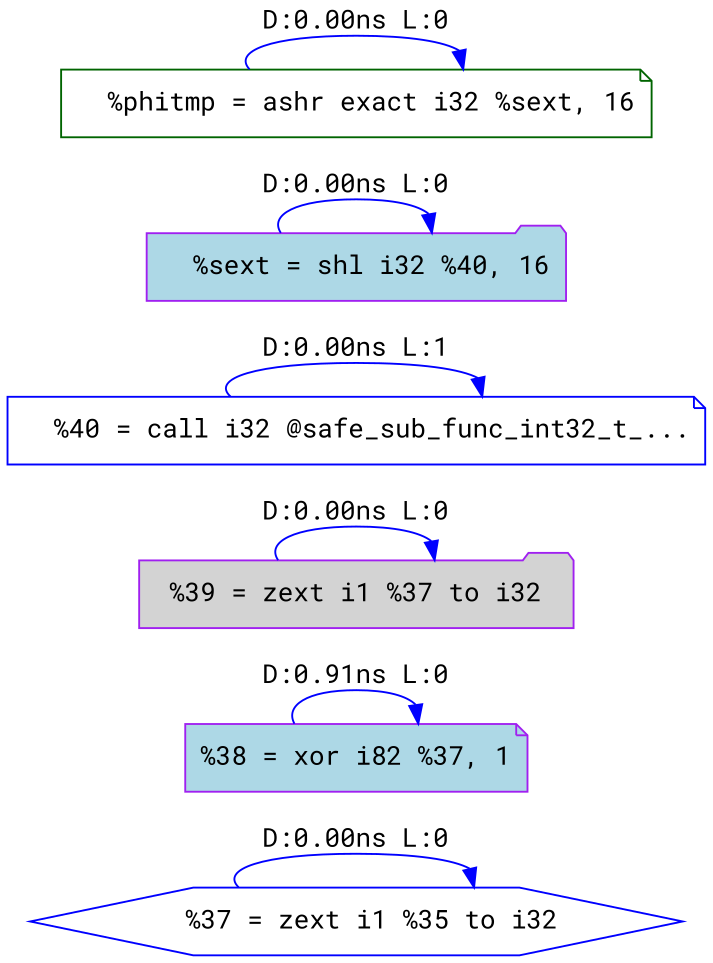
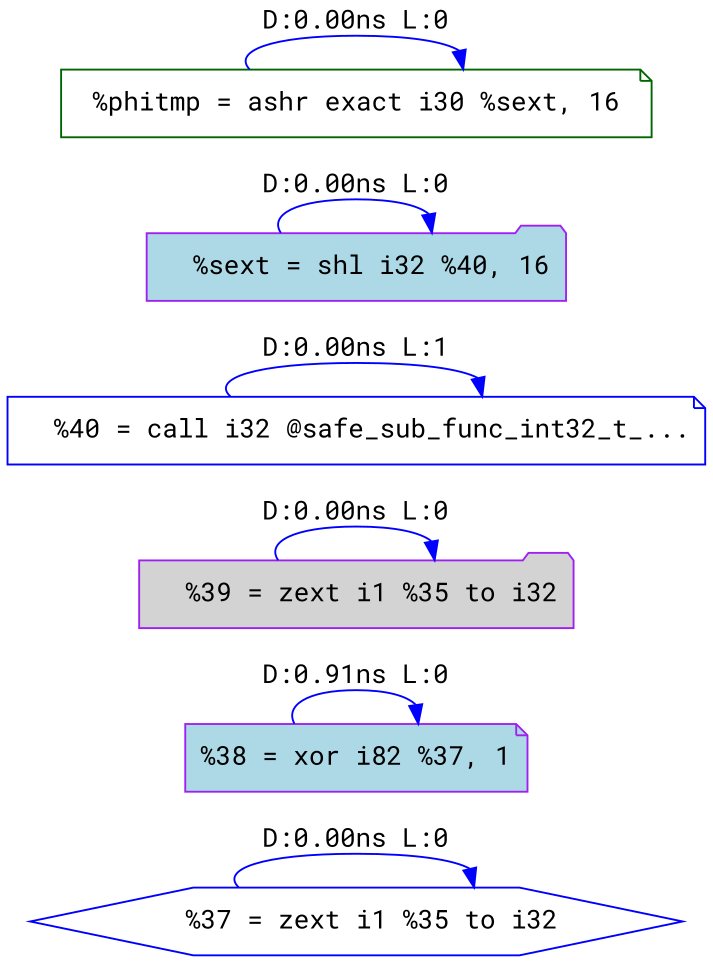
node "%phitmp = ashr exact i32 %sext, 16": label "%phitmp = ashr exact i32 %sext, 16" -> "%phitmp = ashr exact i30 %sext, 16"
node "%39 = zext i1 %37 to i32": label "%39 = zext i1 %37 to i32" -> "%39 = zext i1 %35 to i32"
